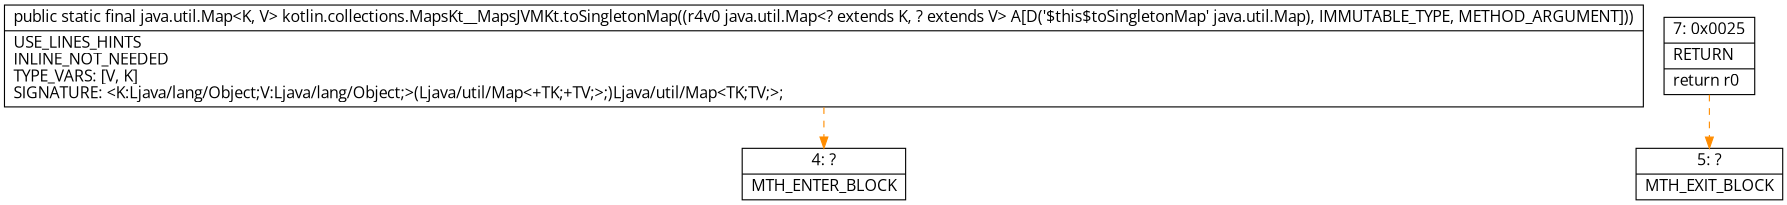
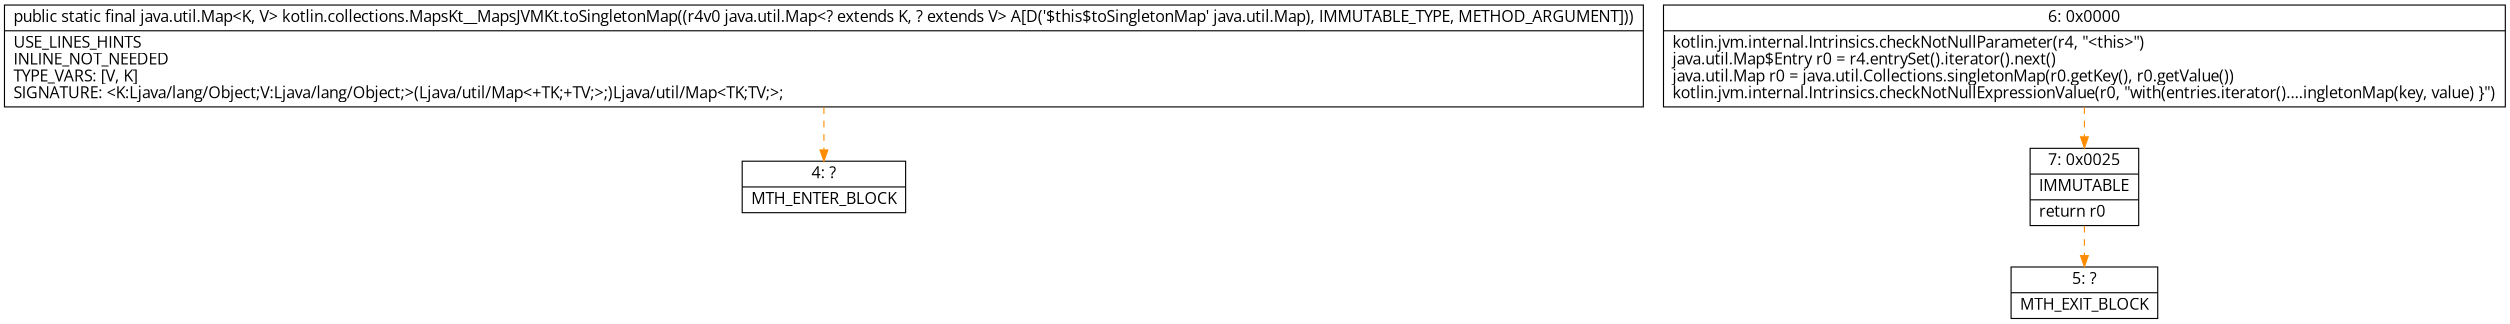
node "7: 0x0025": text "RETURN" -> "IMMUTABLE"
node "6: 0x0000": added
